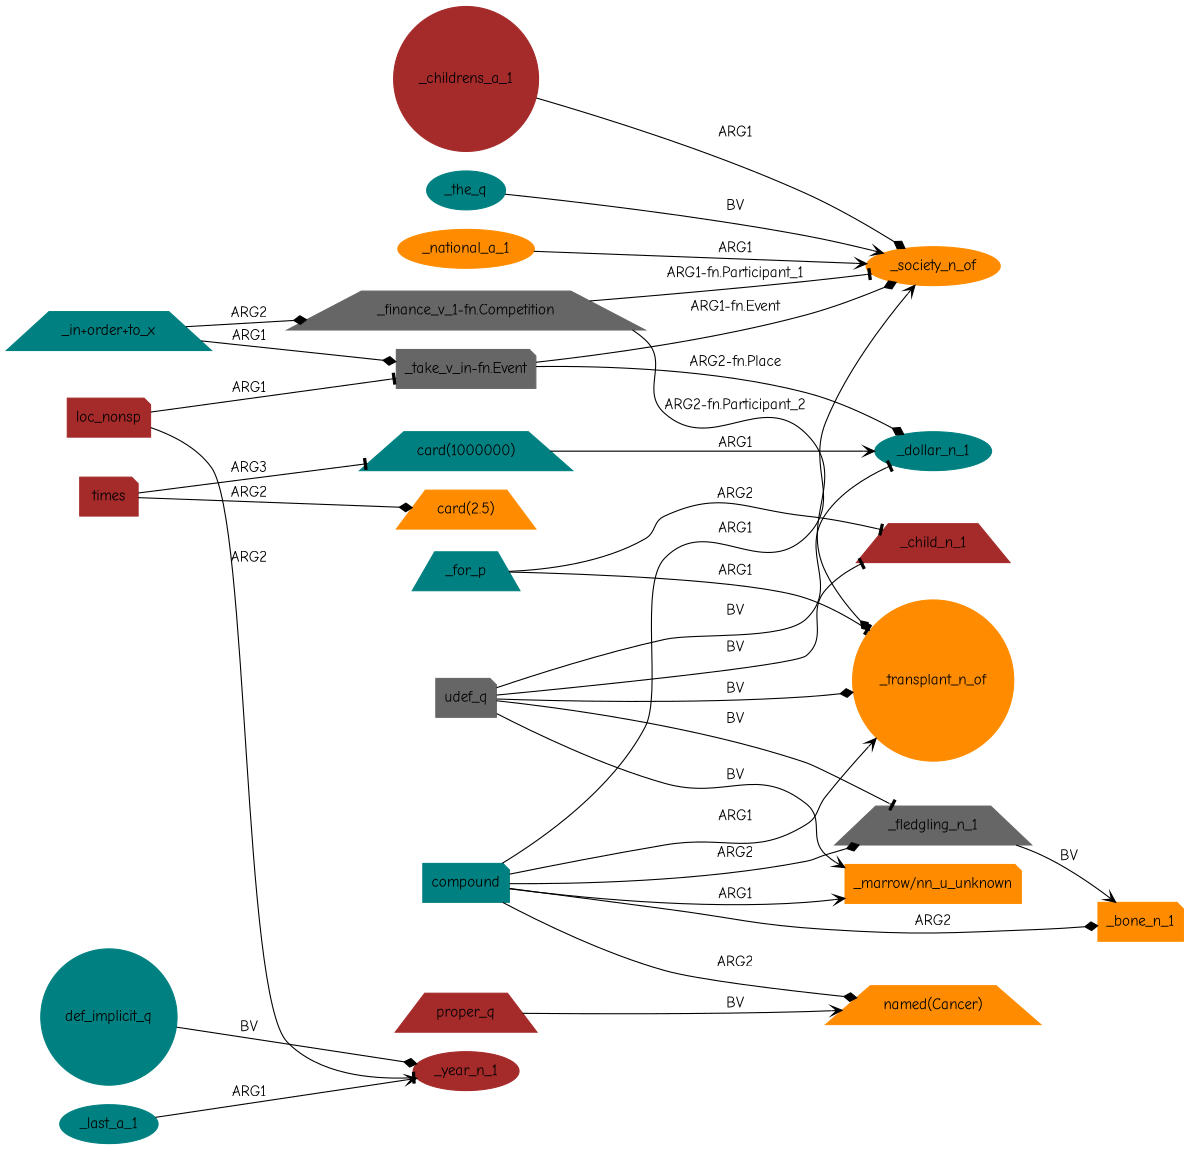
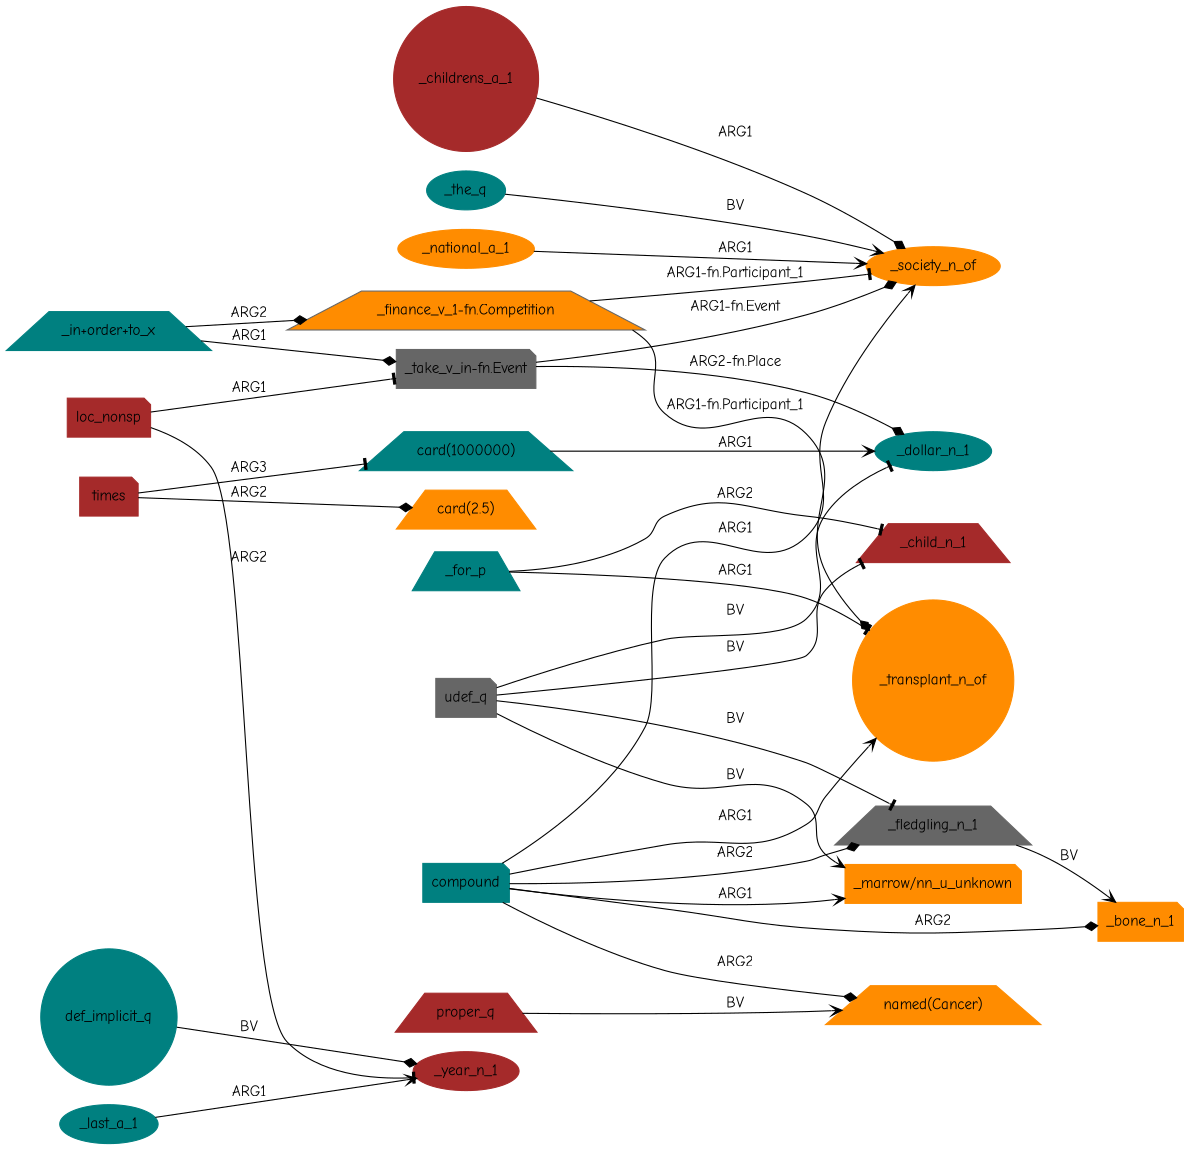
node "_finance_v_1-fn.Competition": fillcolor gray40 -> darkorange
edge "_finance_v_1-fn.Competition" -> "_transplant_n_of": label "ARG2-fn.Participant_2" -> "ARG1-fn.Participant_1"
edge "udef_q" -> "_transplant_n_of": removed, label "BV"
